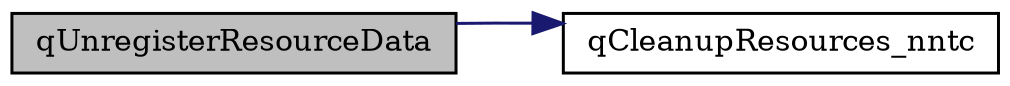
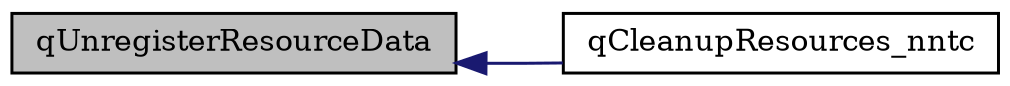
edge "qUnregisterResourceData" -> "qCleanupResources_nntc": reversed
